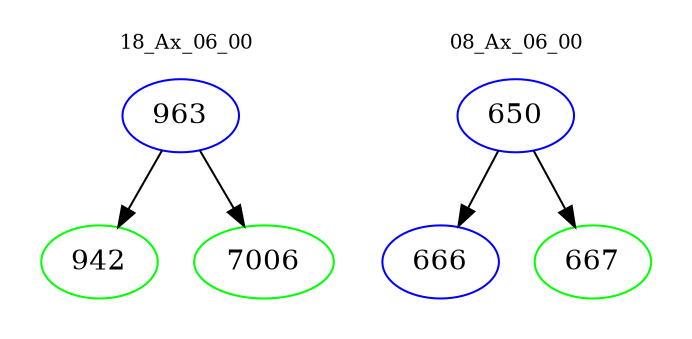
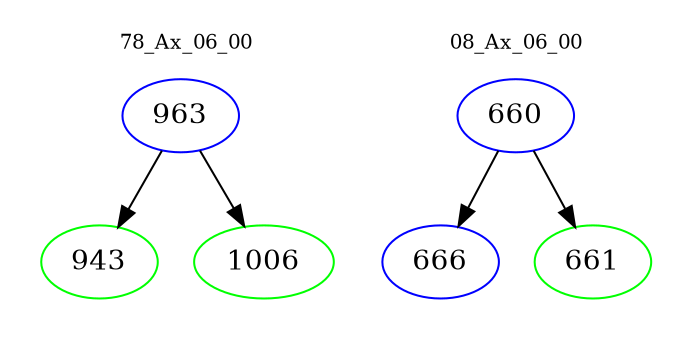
cluster "18_Ax_06_00": label "18_Ax_06_00" -> "78_Ax_06_00"
node "650": label "650" -> "660"
node "942": label "942" -> "943"
node "7006": label "7006" -> "1006"
node "667": label "667" -> "661"
